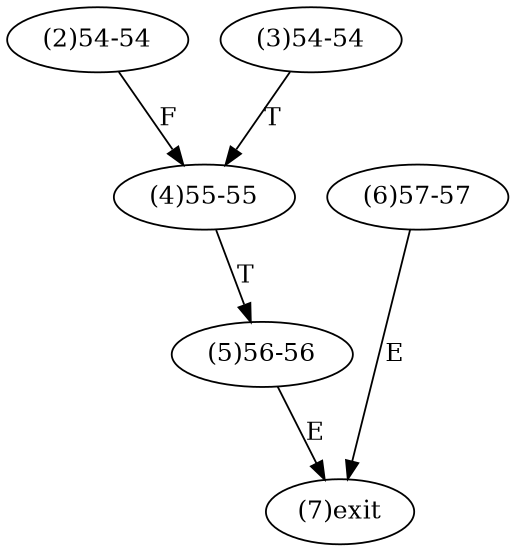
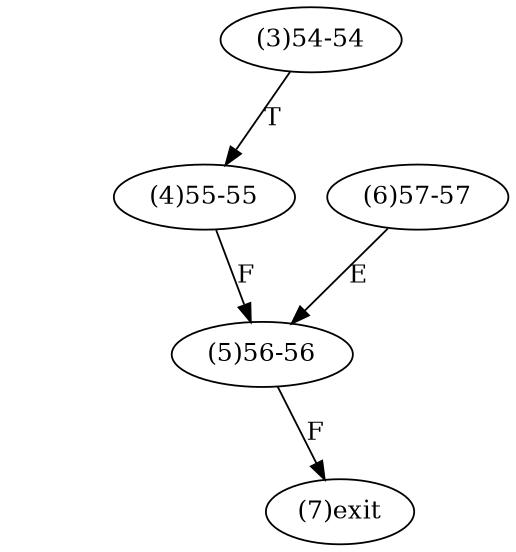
node "(2)54-54": removed
edge "(4)55-55" -> "(5)56-56": label "T" -> "F"
edge "(6)57-57" -> "(7)exit": now "(6)57-57" -> "(5)56-56"
edge "(5)56-56" -> "(7)exit": label "E" -> "F"
